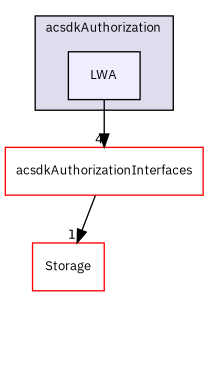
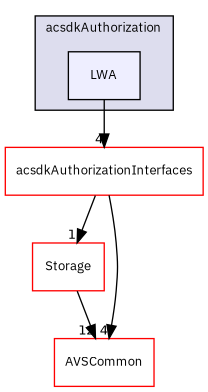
node "AVSCommon": added
